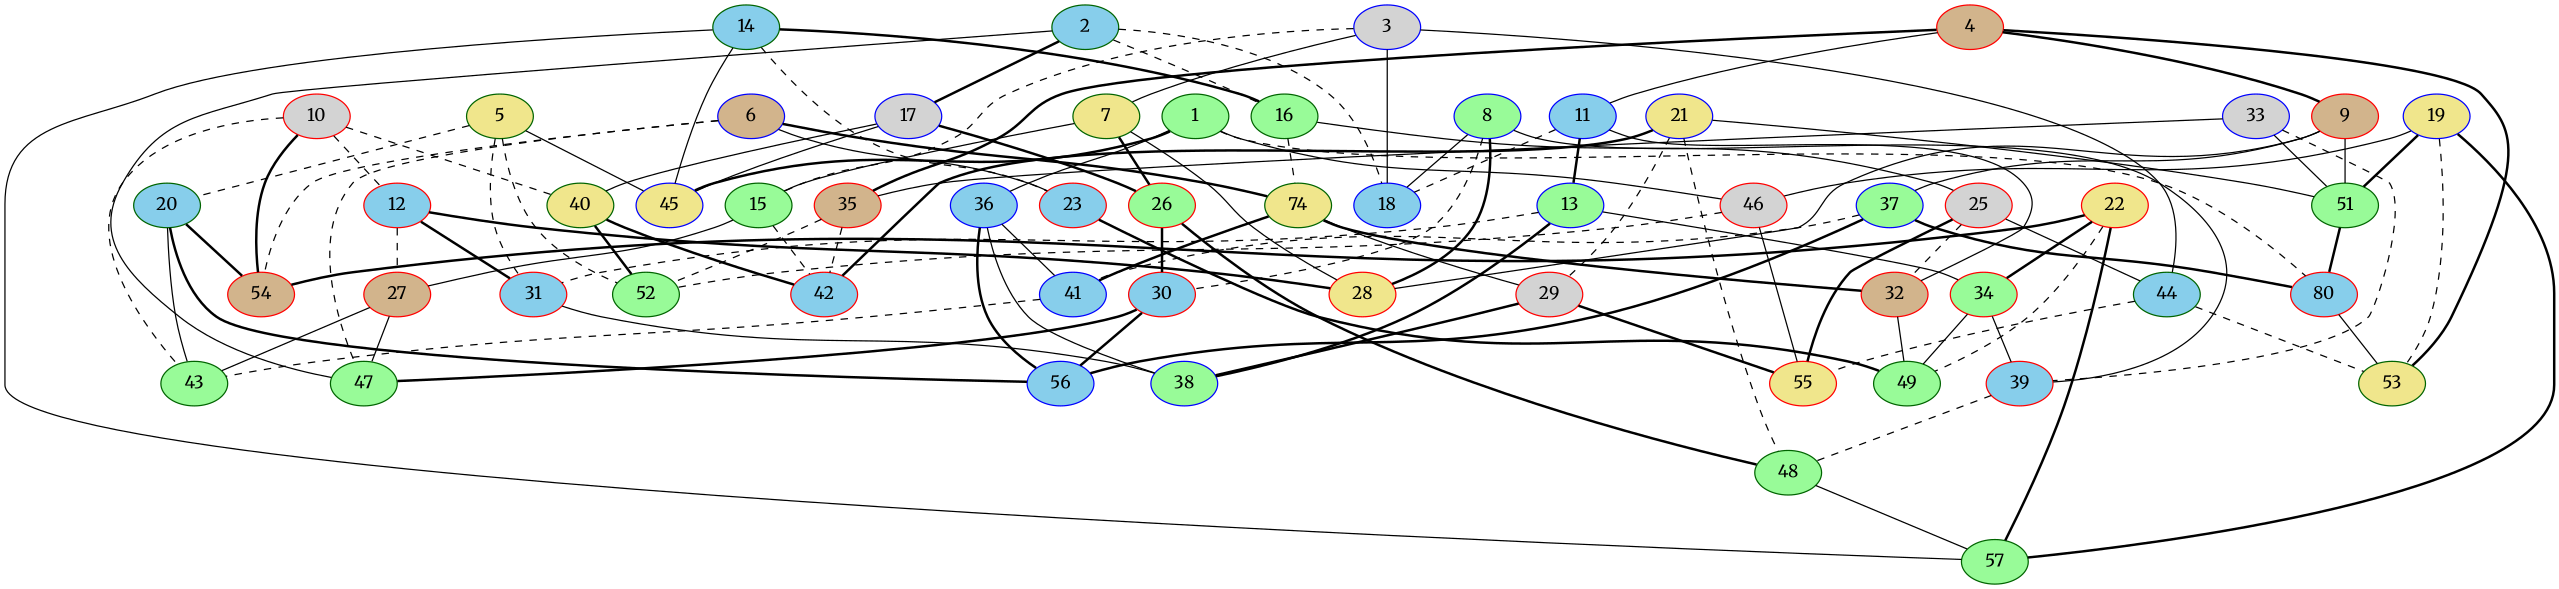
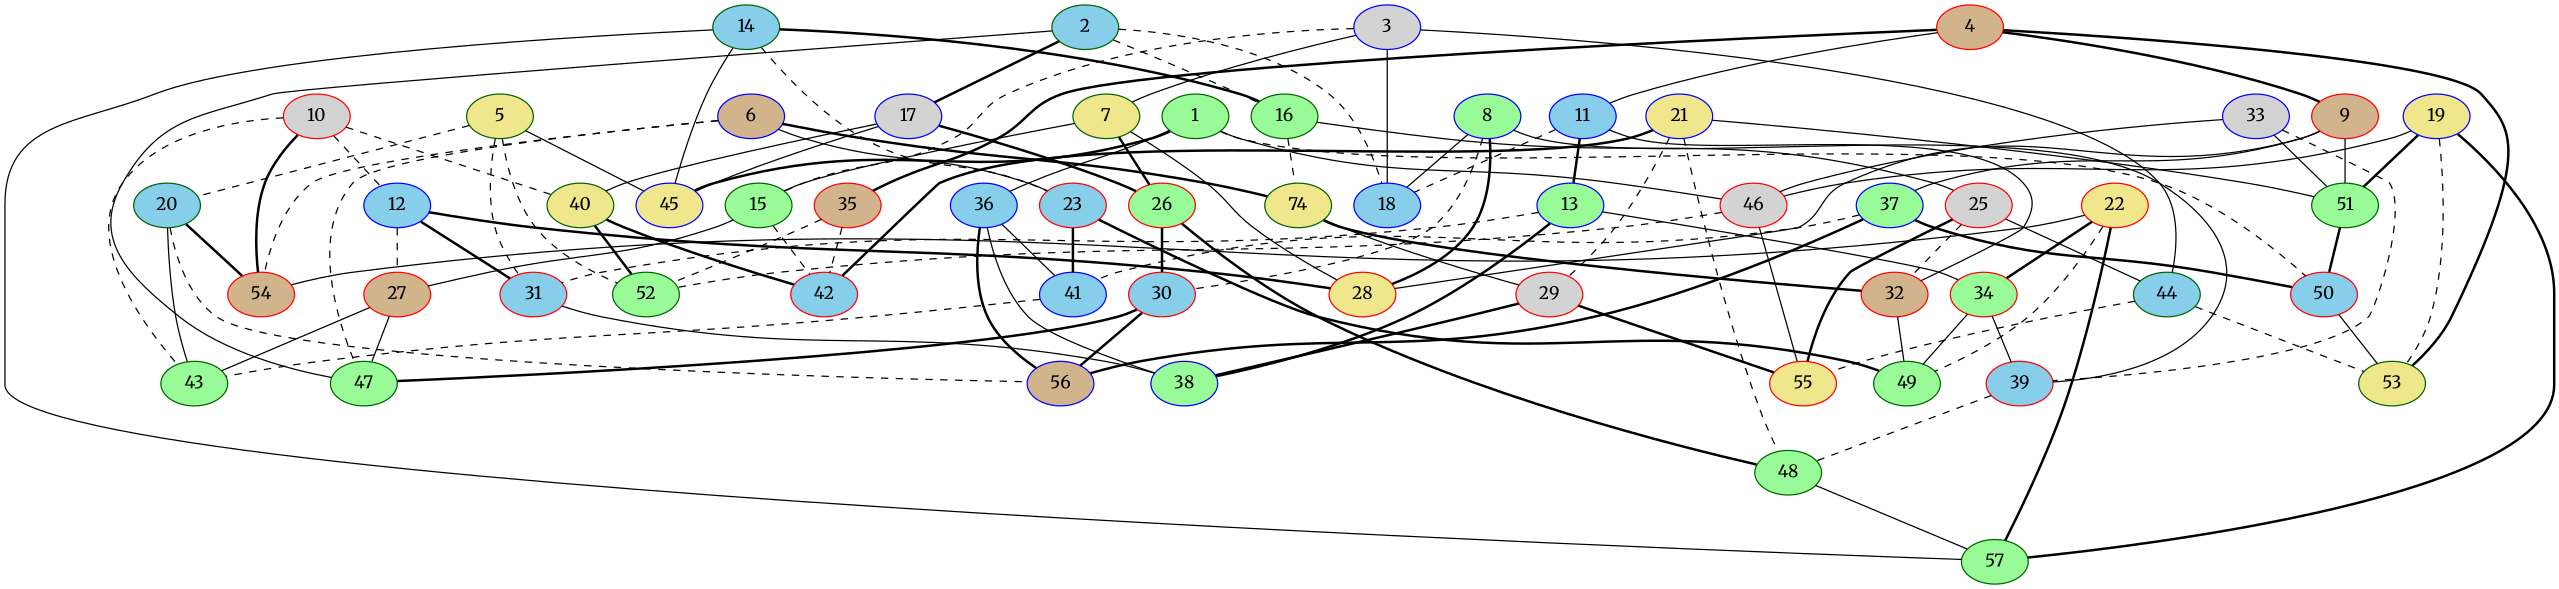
edge "33" -- "35": now "33" -- "46"
node "12": color red -> blue
edge "74" -- "41": now "23" -- "41"
edge "22" -- "54": style bold -> solid
node "80": label "80" -> "50"
edge "20" -- "56": style bold -> dashed
node "56": fillcolor skyblue -> tan
